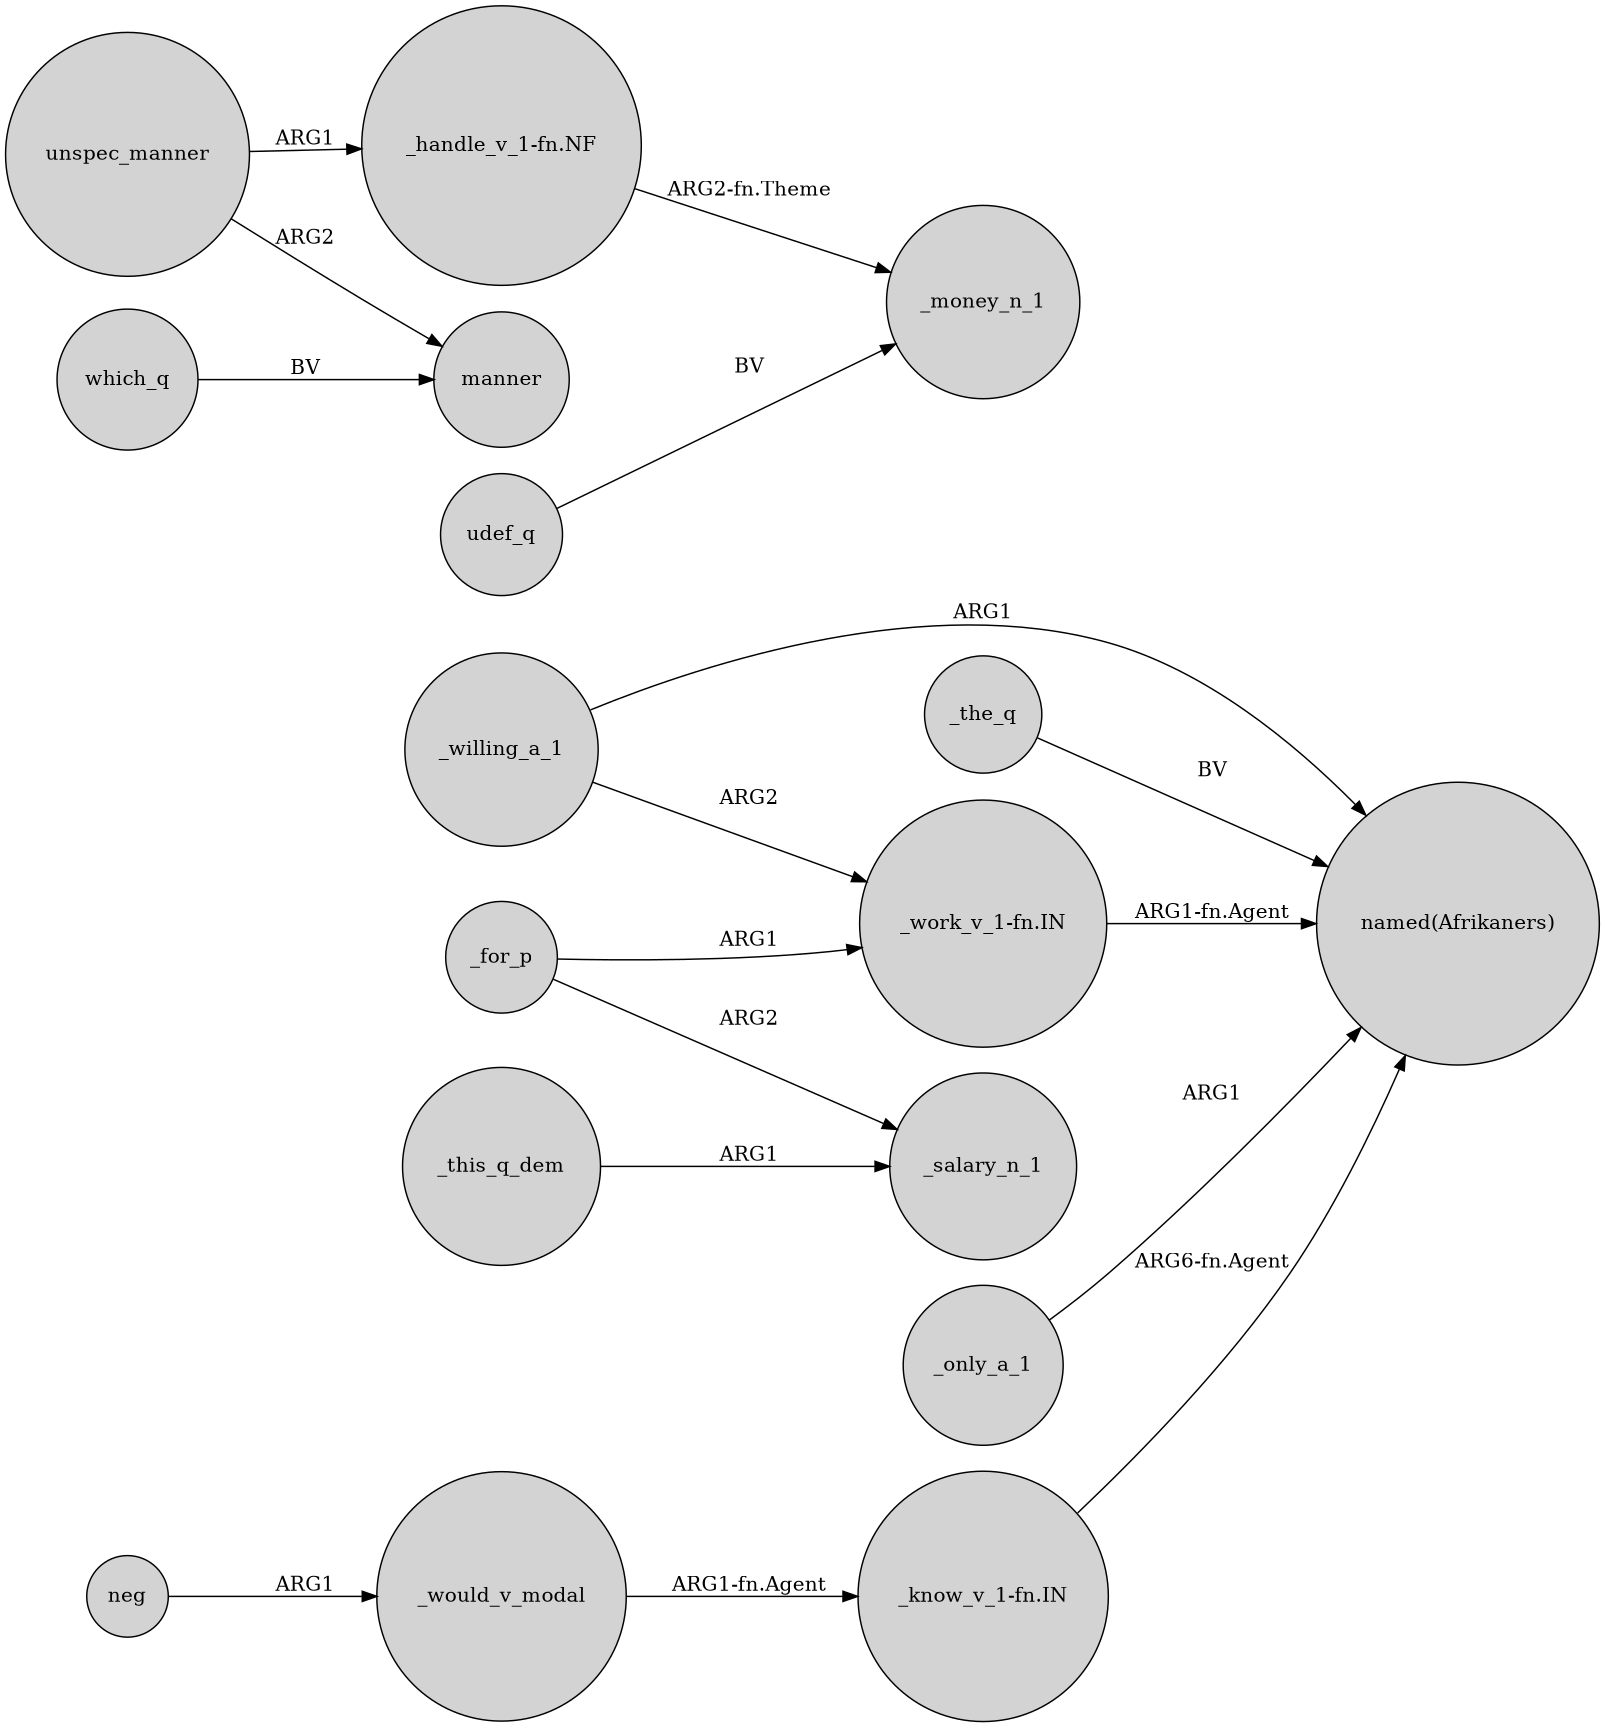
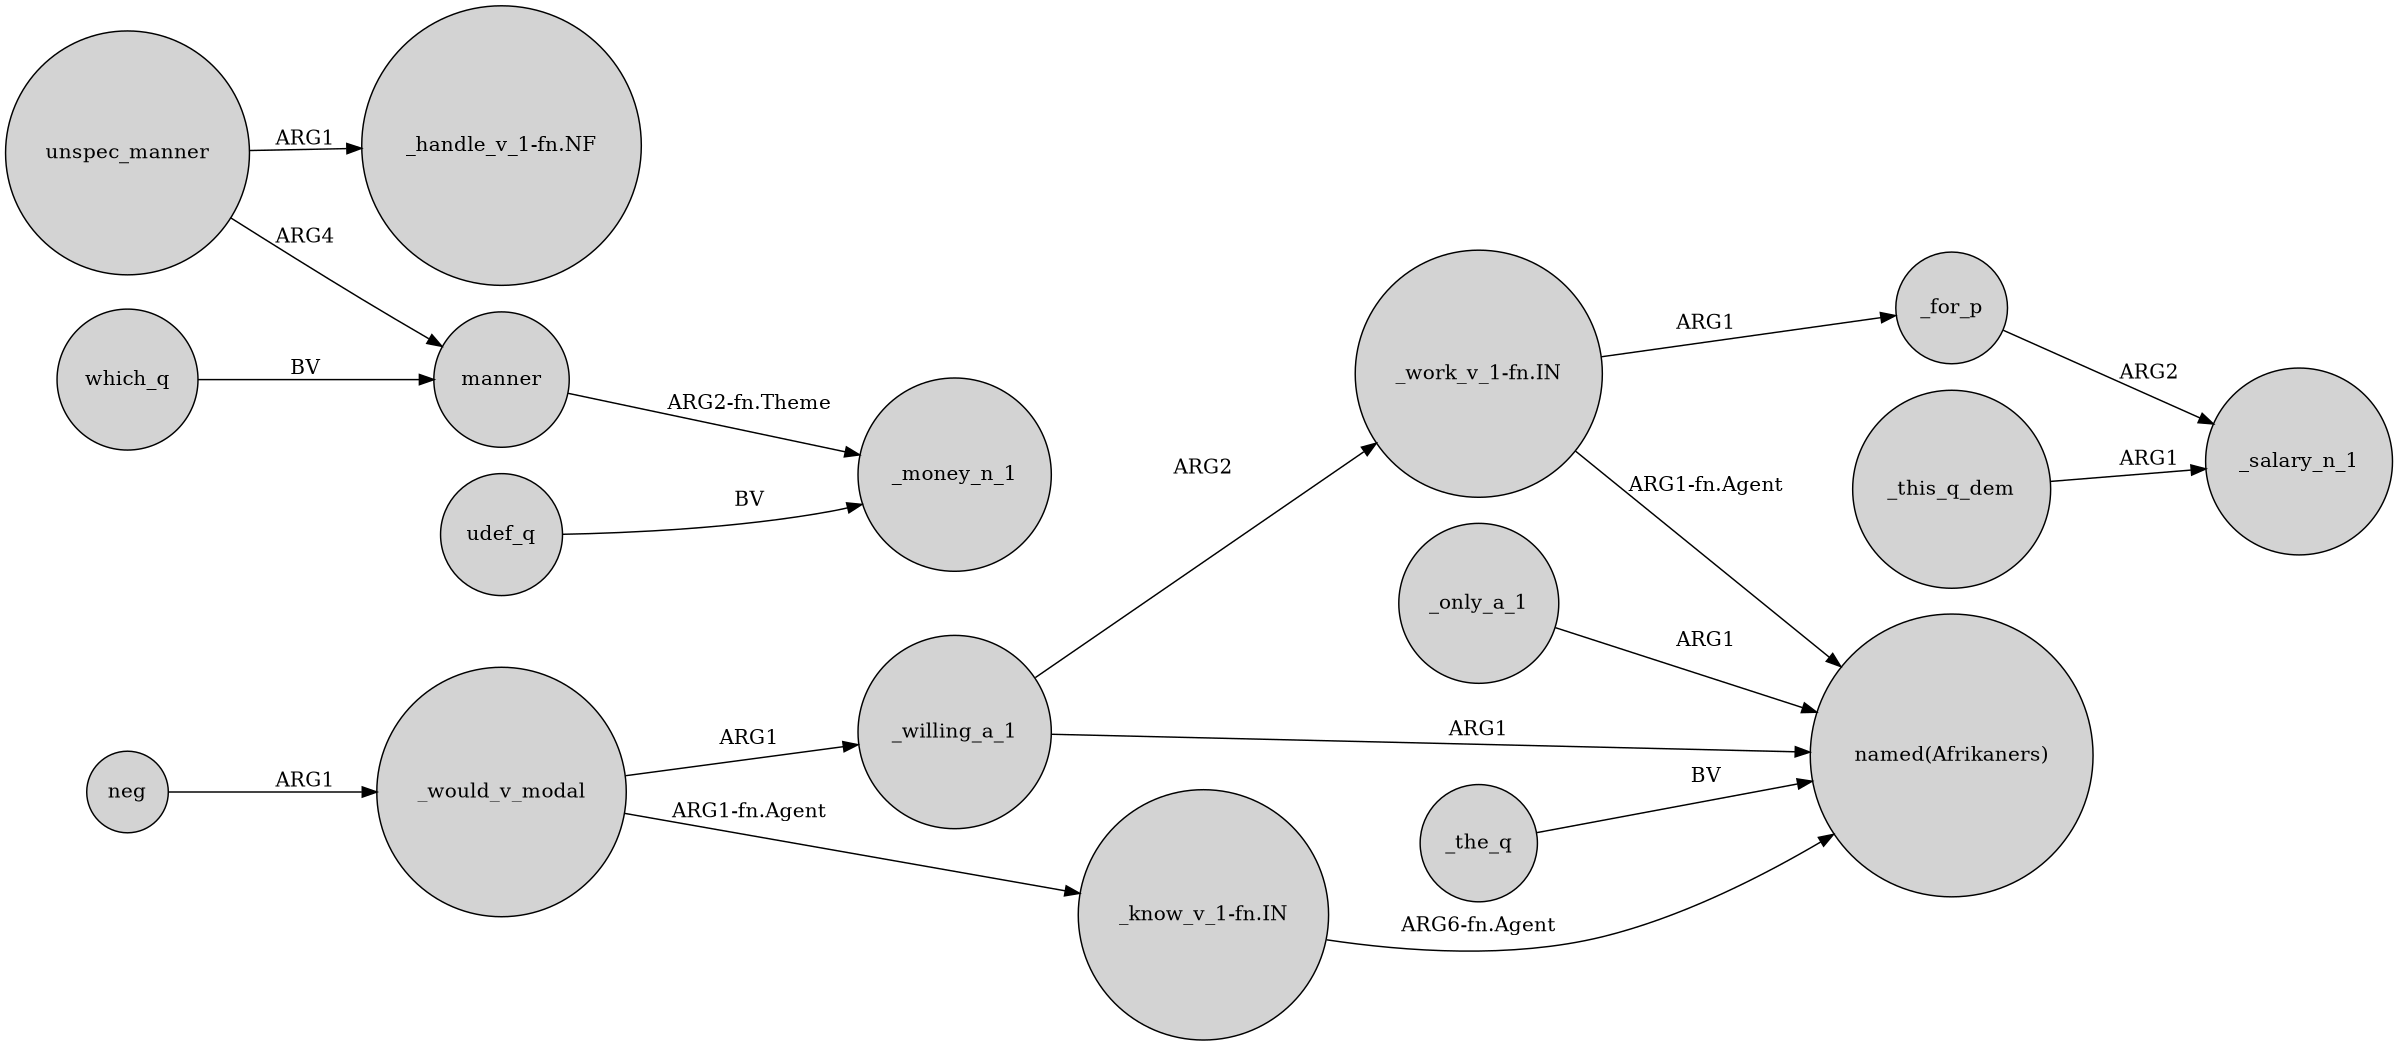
edge "_handle_v_1-fn.NF" -> "_money_n_1": now "manner" -> "_money_n_1"
edge "unspec_manner" -> "manner": label "ARG2" -> "ARG4"
edge "_would_v_modal" -> "_willing_a_1": added, label "ARG1"
edge "_for_p" -> "_work_v_1-fn.IN": reversed
